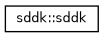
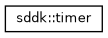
node "sddk::sddk": label "sddk::sddk" -> "sddk::timer"
